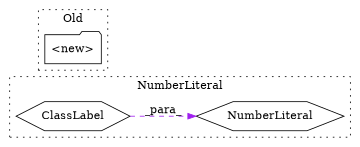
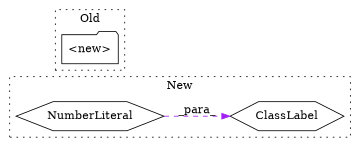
cluster "NumberLiteral": label "NumberLiteral" -> "New"
edge "ClassLabel" -> "NumberLiteral": reversed
